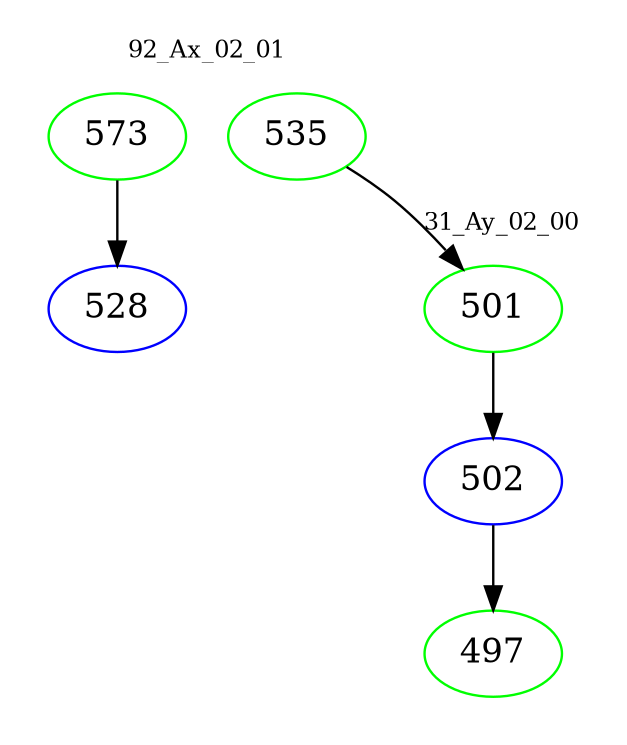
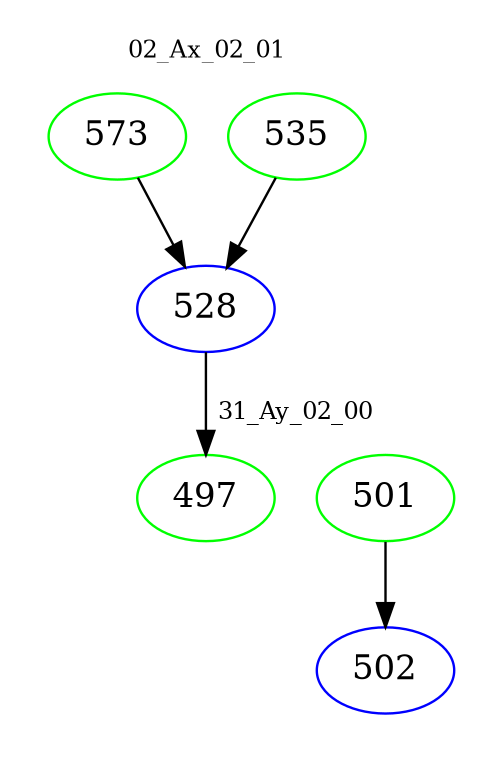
cluster "92_Ax_02_01": label "92_Ax_02_01" -> "02_Ax_02_01"
edge "535" -> "501": now "535" -> "528"
edge "502" -> "497": now "528" -> "497"
